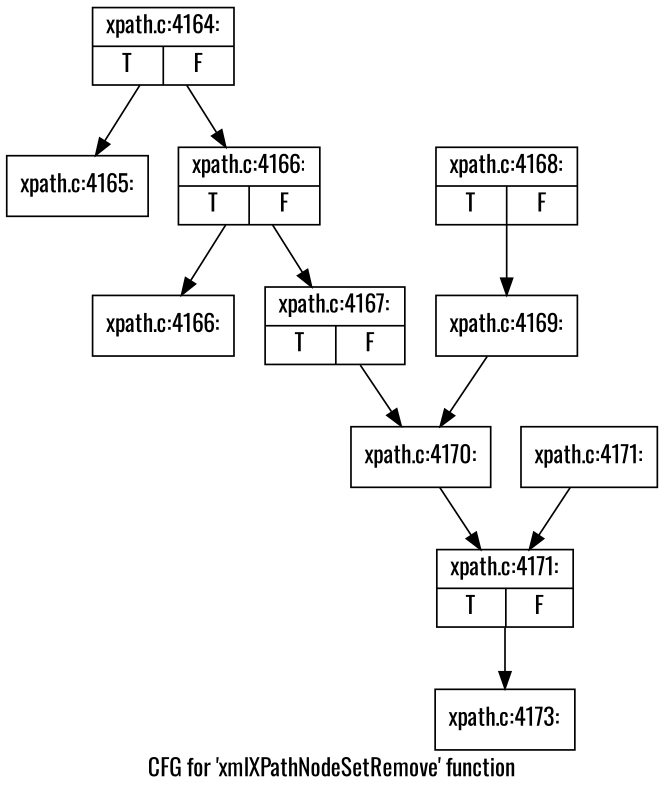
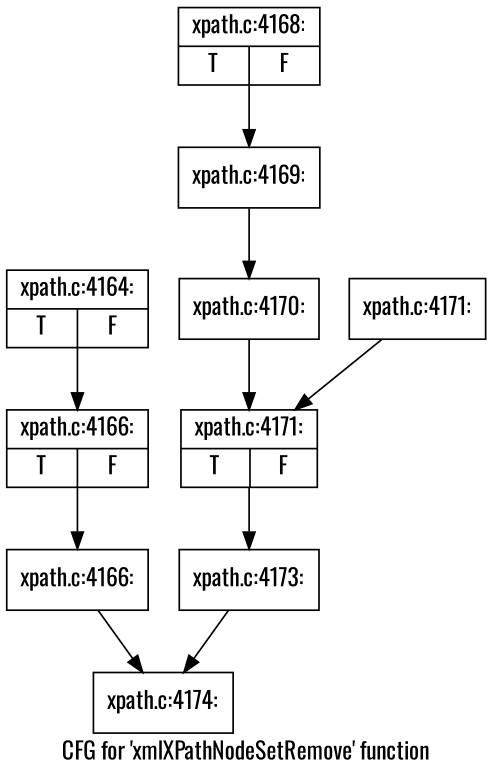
node "xpath.c:4165:": removed
node "xpath.c:4167:": removed
node "xpath.c:4174:": added
